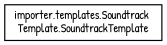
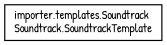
node "importer.templates.Soundtrack Template.SoundtrackTemplate": label "importer.templates.Soundtrack Template.SoundtrackTemplate" -> "importer.templates.Soundtrack Soundtrack.SoundtrackTemplate"
